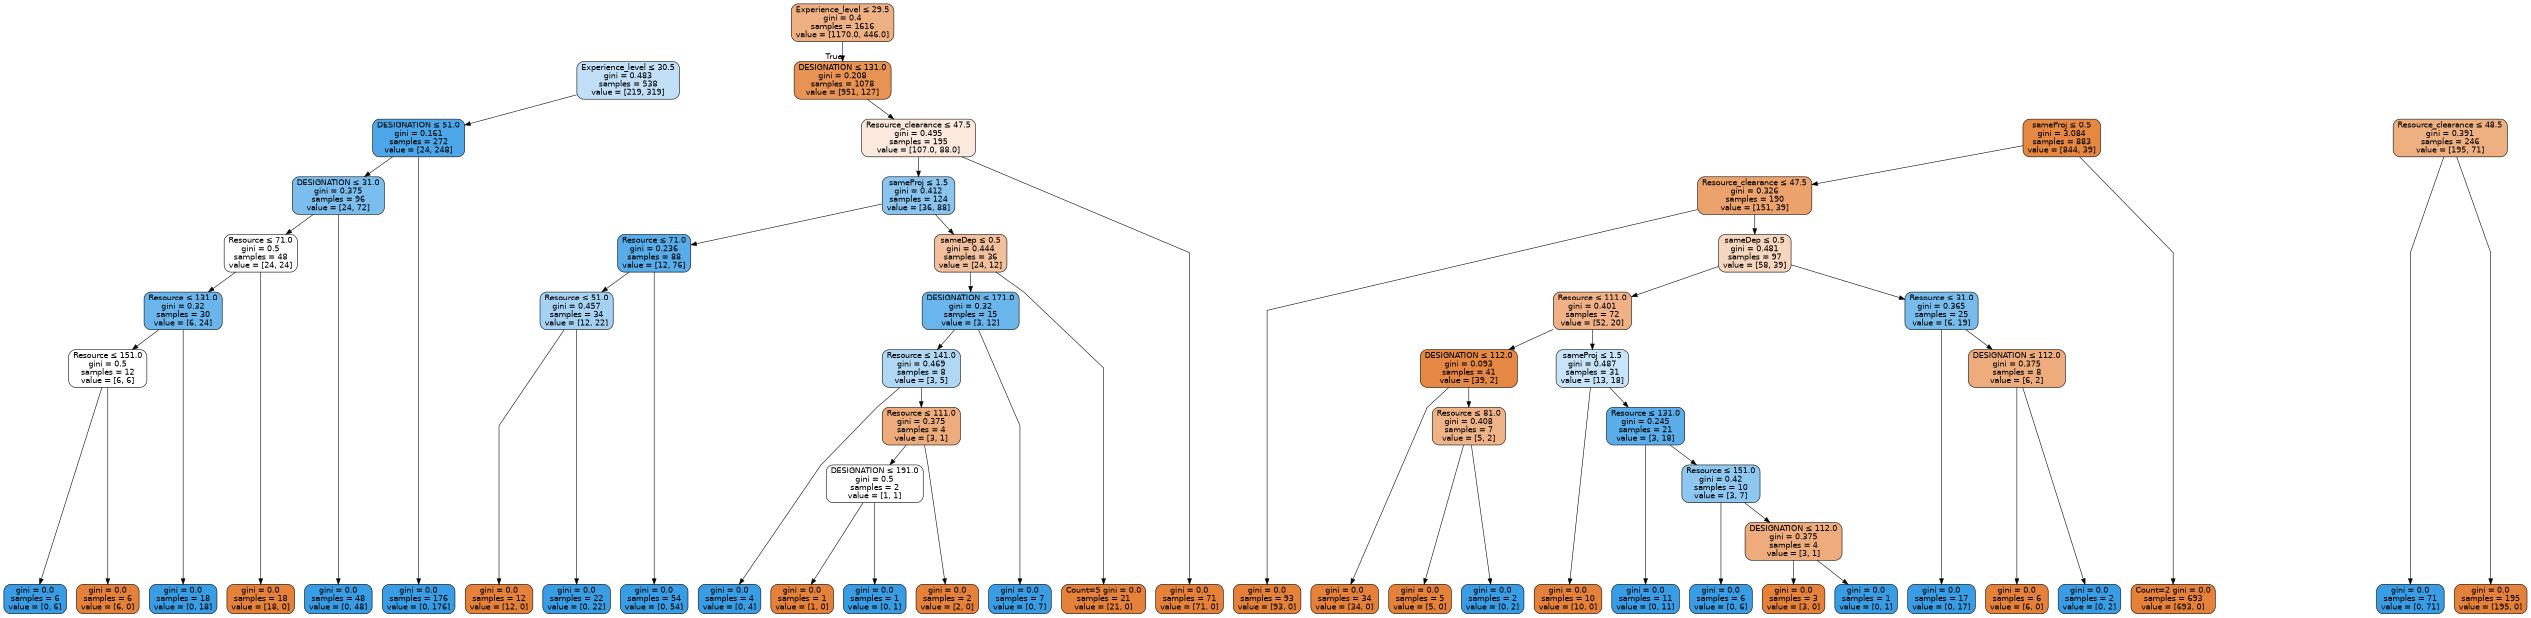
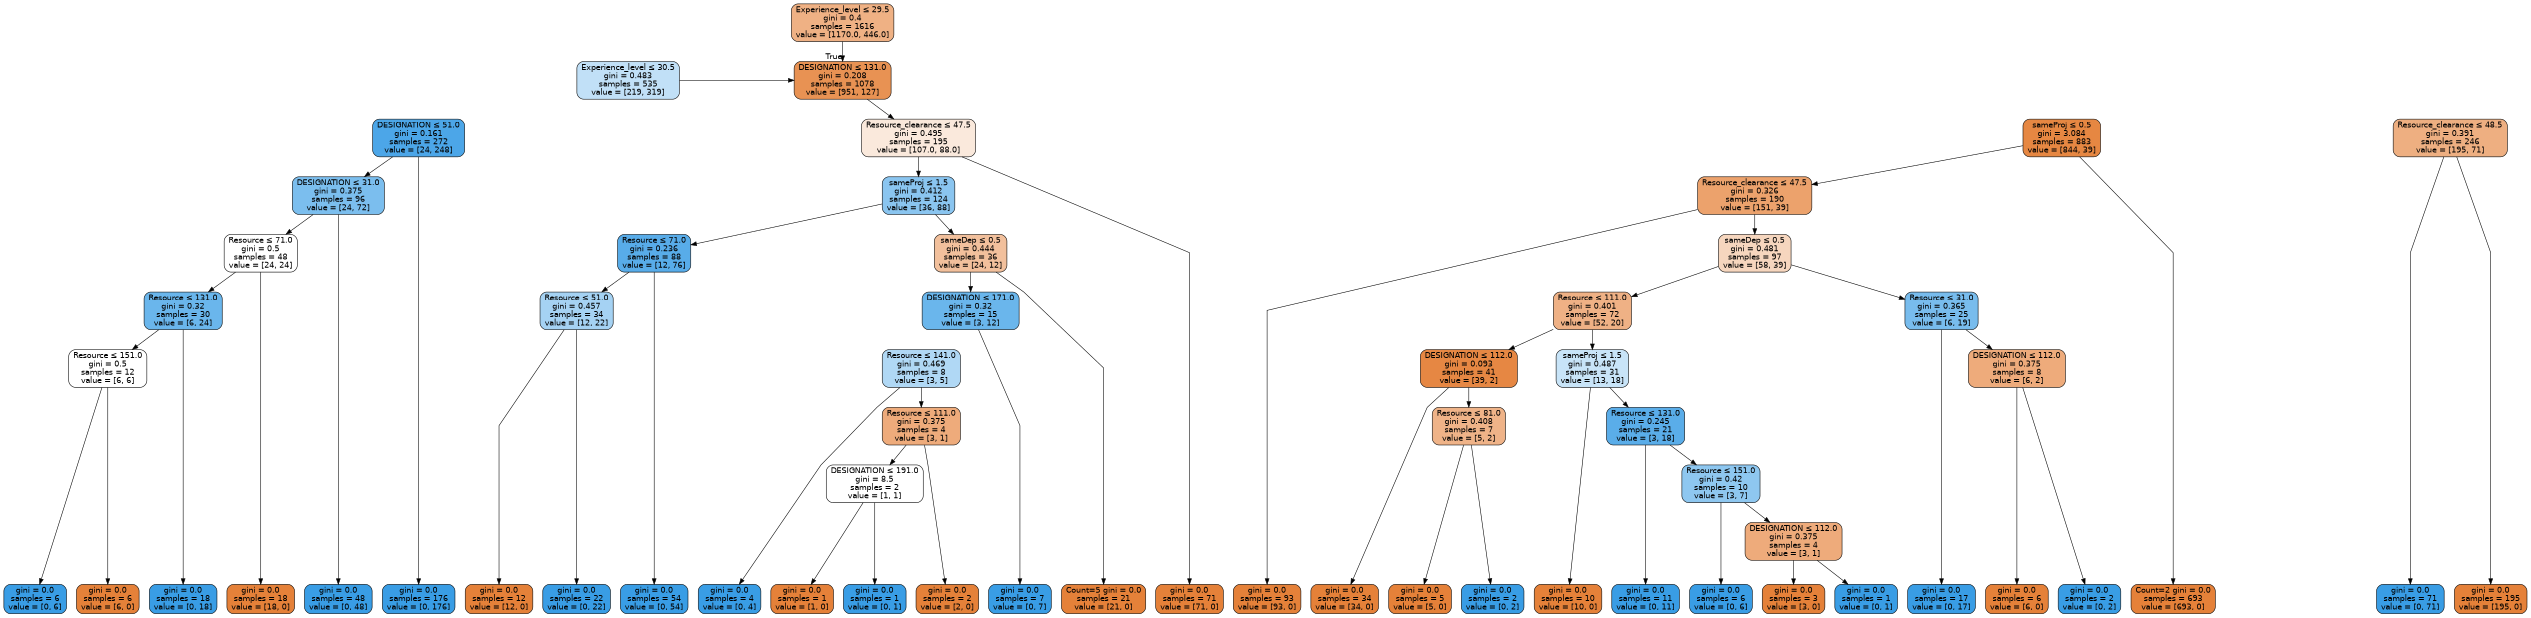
node "Experience_level ≤ 30.5": text "samples = 538" -> "samples = 535"
edge "Experience_level ≤ 30.5" -> "DESIGNATION ≤ 51.0": now "Experience_level ≤ 30.5" -> "DESIGNATION ≤ 131.0"
edge "DESIGNATION ≤ 171.0" -> "Resource ≤ 141.0": removed
node "DESIGNATION ≤ 191.0": text "gini = 0.5" -> "gini = 8.5"
